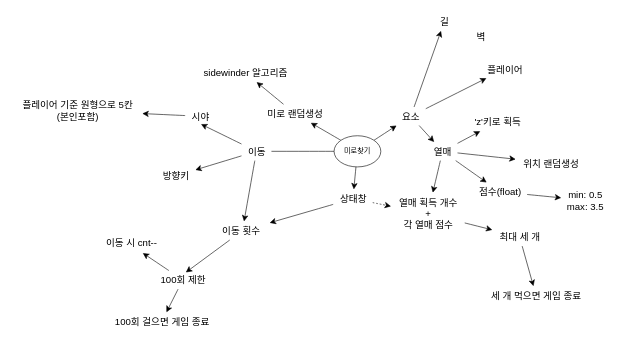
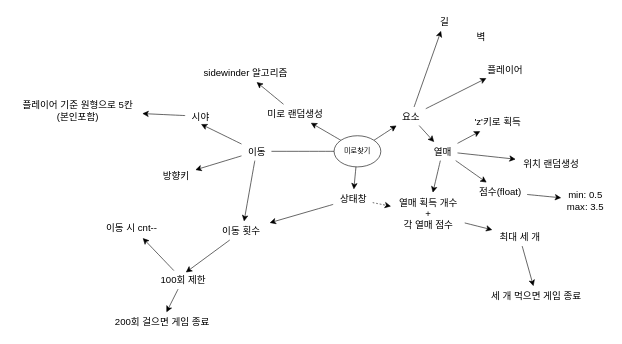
node "이동 시 cnt--": moved (131, 243) -> (131, 228)
node "100회 걸으면 게임 종료": label "100회 걸으면 게임 종료" -> "200회 걸으면 게임 종료"
